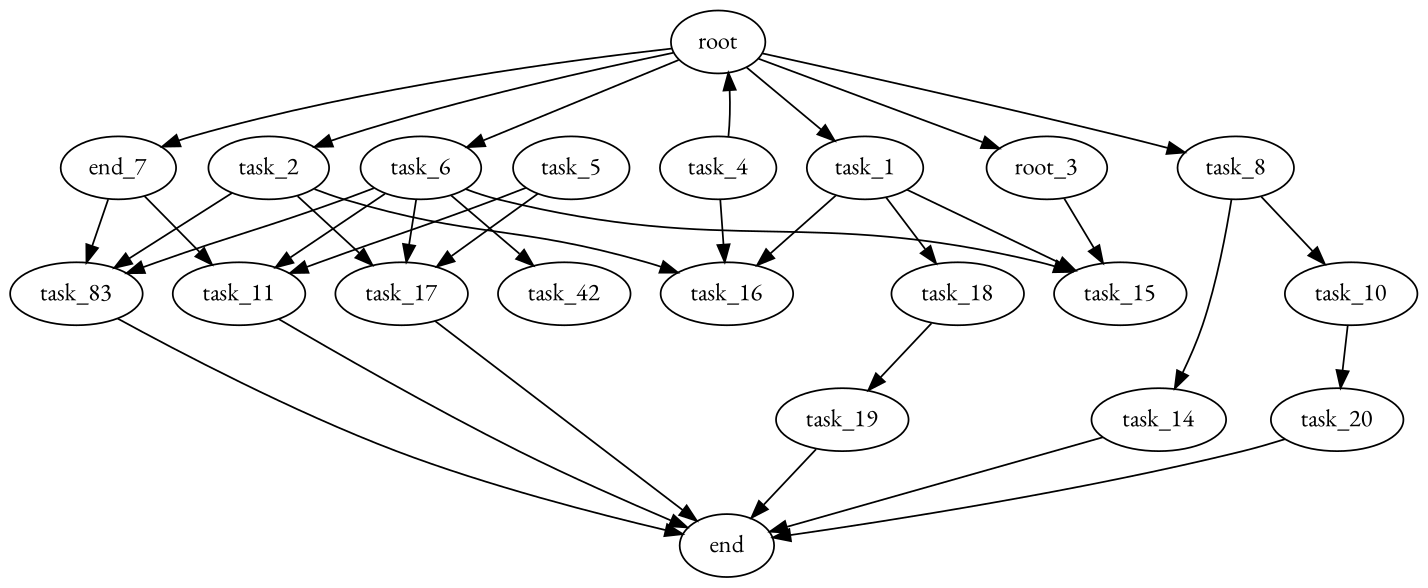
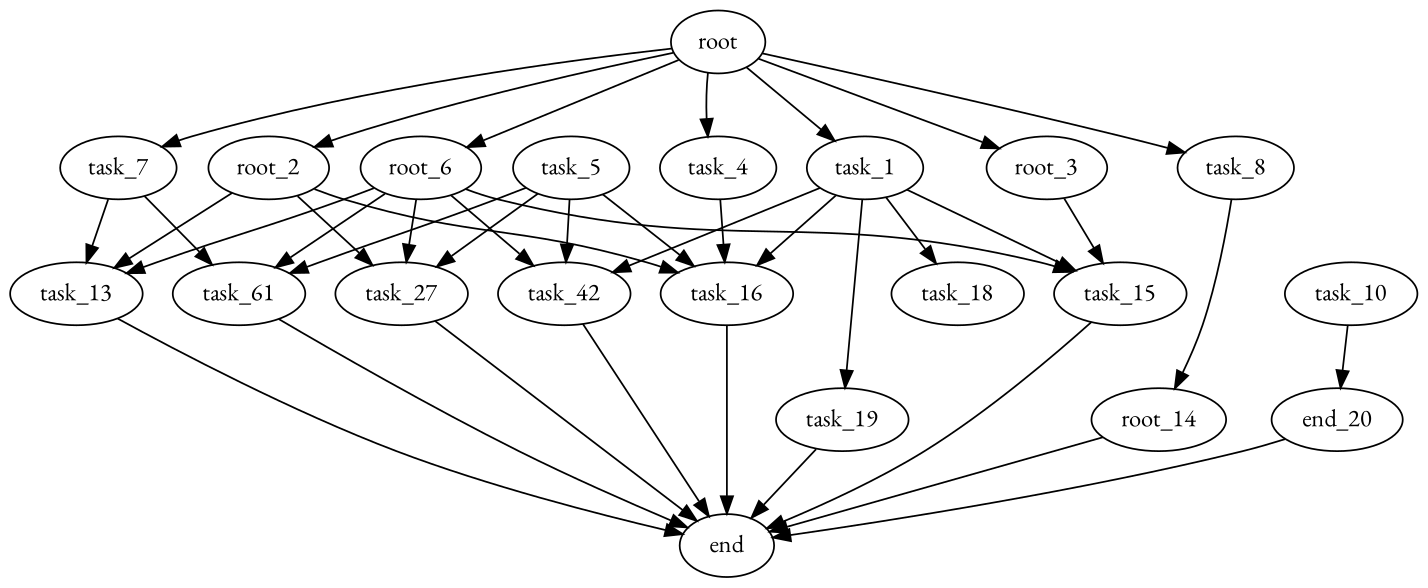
edge "task_4" -> "root": reversed
node "end_7": label "end_7" -> "task_7"
node "task_2": label "task_2" -> "root_2"
node "task_6": label "task_6" -> "root_6"
edge "task_5" -> "task_16": added
edge "task_1" -> "task_42": added
edge "task_8" -> "task_10": removed
edge "task_5" -> "task_42": added
node "task_83": label "task_83" -> "task_13"
node "task_11": label "task_11" -> "task_61"
node "task_17": label "task_17" -> "task_27"
edge "task_18" -> "task_19": now "task_1" -> "task_19"
edge "task_16" -> "end": added
edge "task_42" -> "end": added
node "task_14": label "task_14" -> "root_14"
node "task_20": label "task_20" -> "end_20"
edge "task_15" -> "end": added
